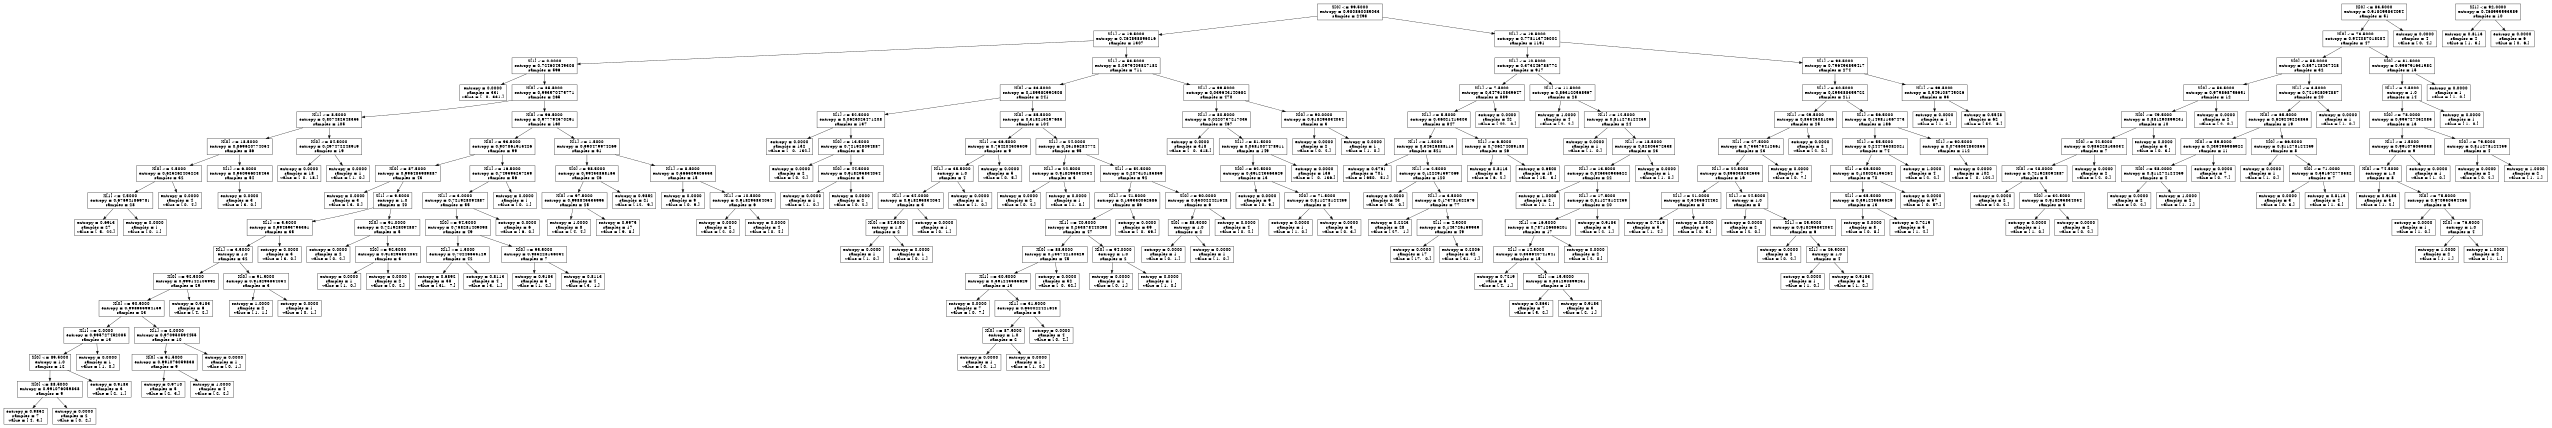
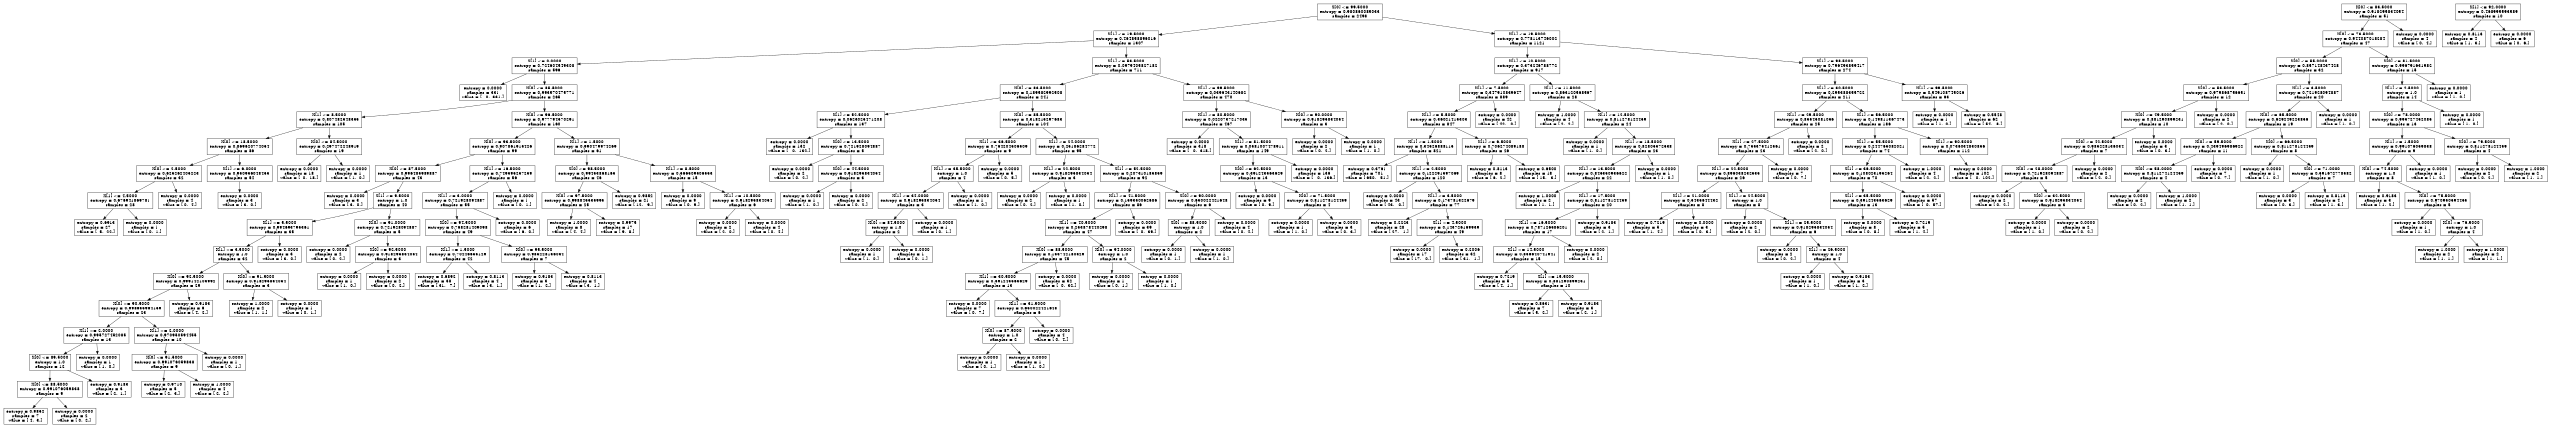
node "X[1] <= 19.5000 entropy = 0.778113746002 samples = 1191": label "X[1] <= 19.5000 entropy = 0.778113746002 samples = 1191" -> "X[1] <= 19.5000 entropy = 0.778113746002 samples = 1121"
node "X[1] <= 22.5000 entropy = 0.896038232535 samples = 16": label "X[1] <= 22.5000 entropy = 0.896038232535 samples = 16" -> "X[1] <= 22.5000 entropy = 0.896038232535 samples = 26"
node "entropy = 0.7219 value = 5 value = [ 4.  1.]": label "entropy = 0.7219 value = 5 value = [ 4.  1.]" -> "entropy = 0.7219 samples = 5 value = [ 4.  1.]"
